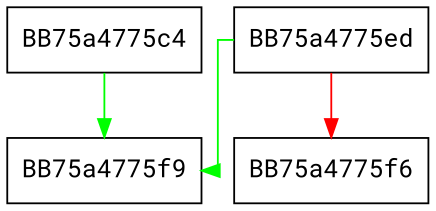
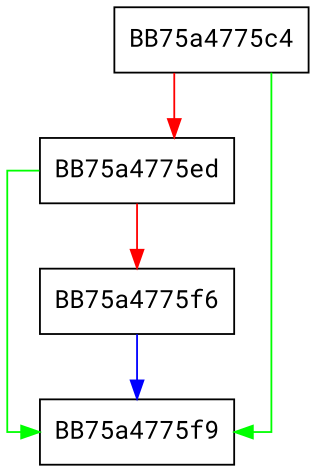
edge "BB75a4775c4" -> "BB75a4775ed": added
edge "BB75a4775f6" -> "BB75a4775f9": added
